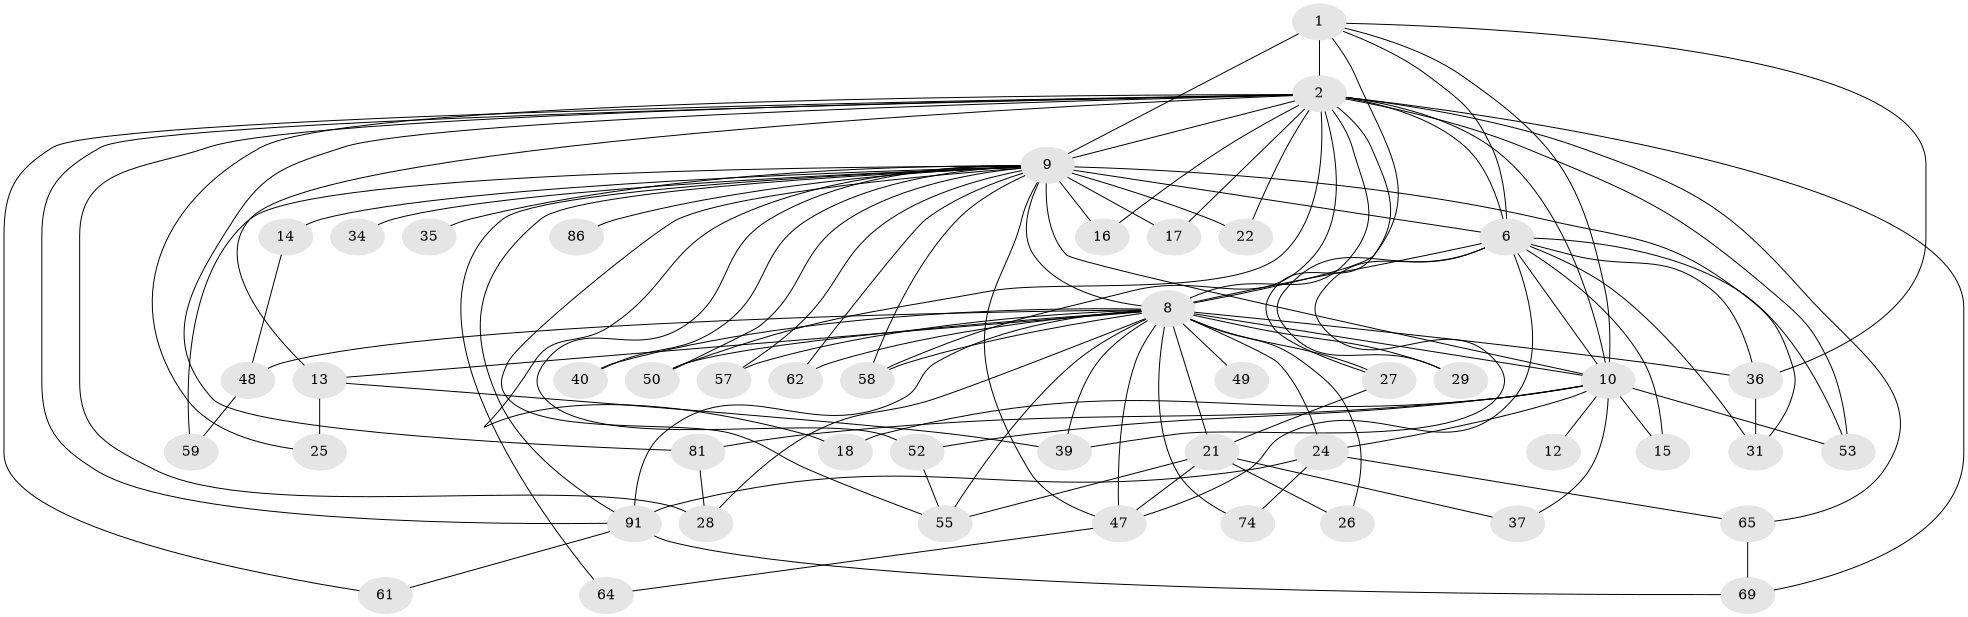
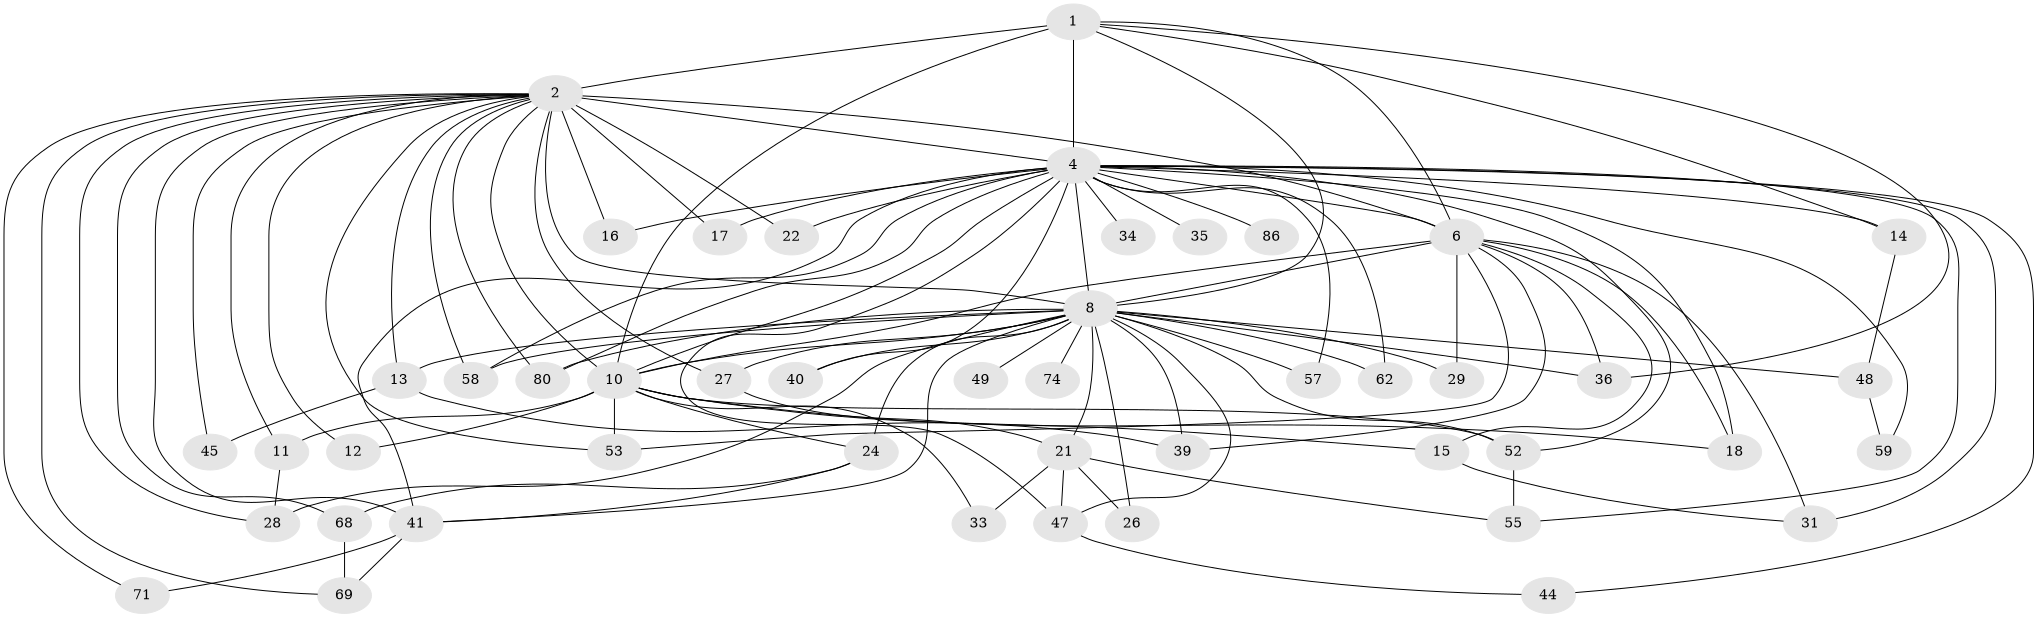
edge "1" -- "14": added
node "9": label "9" -> "4"
edge "2" -- "12": added
node "50": label "50" -> "80"
edge "8" -- "55": now "8" -- "52"
edge "36" -- "31": now "15" -- "31"
edge "6" -- "47": now "6" -- "18"
node "25": label "25" -> "45"
node "81": label "81" -> "11"
edge "24" -- "74": removed
node "91": label "91" -> "41"
node "37": label "37" -> "33"
node "65": label "65" -> "68"
node "61": label "61" -> "71"
node "64": label "64" -> "44"
